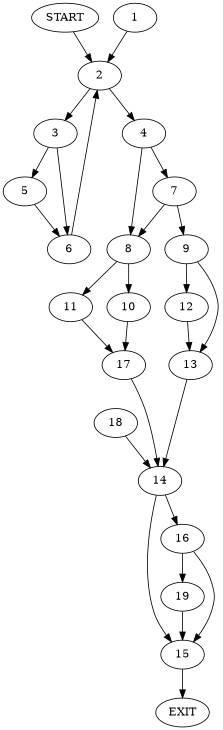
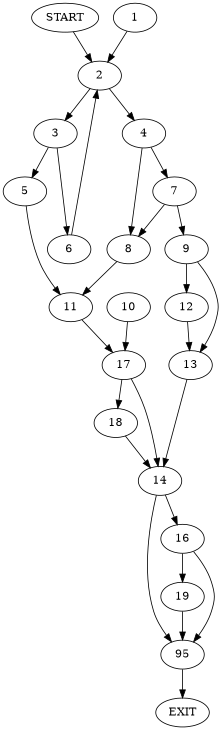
edge "5" -> "6": now "5" -> "11"
edge "8" -> "10": removed
edge "17" -> "18": added
node "15": label "15" -> "95"
